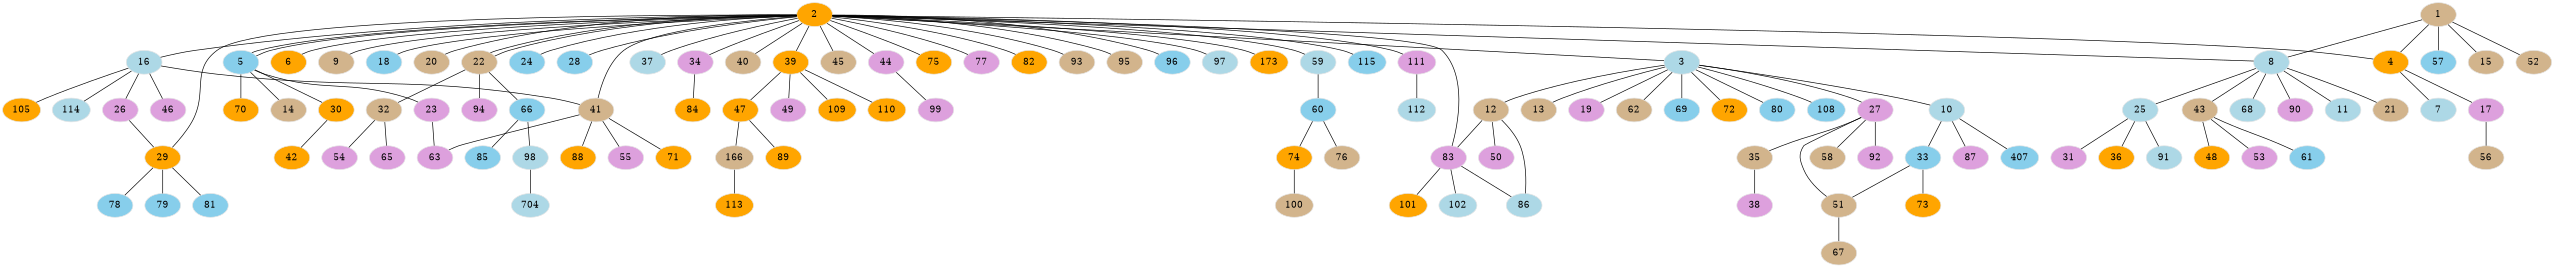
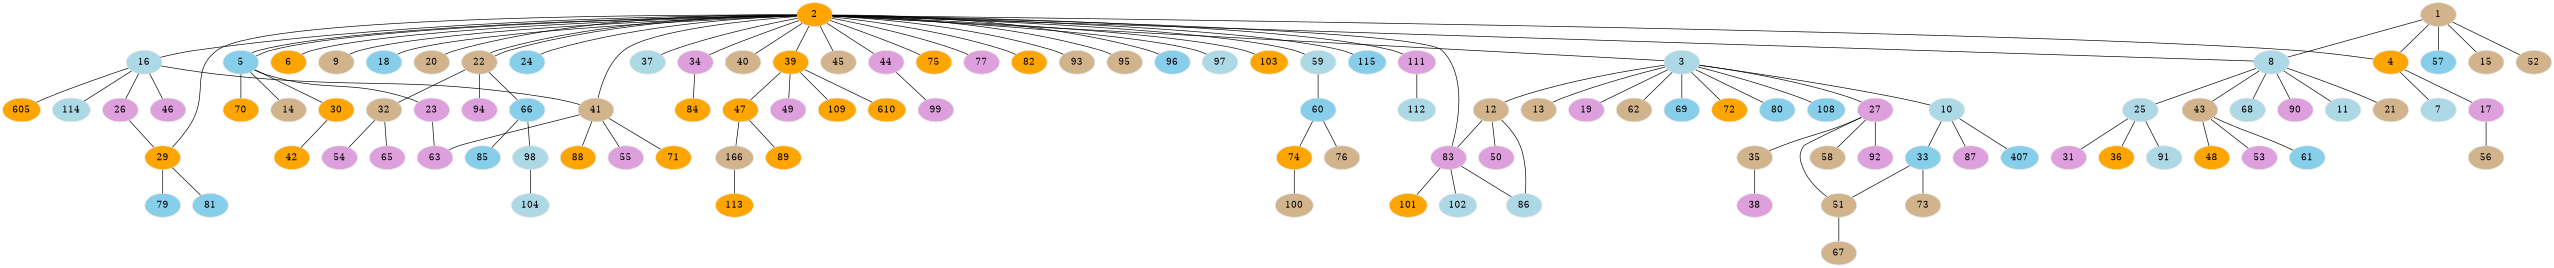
node "28": removed
node "173": label "173" -> "103"
node "105": label "105" -> "605"
node "110": label "110" -> "610"
node "78": removed
node "704": label "704" -> "104"
node "73": fillcolor orange -> tan
